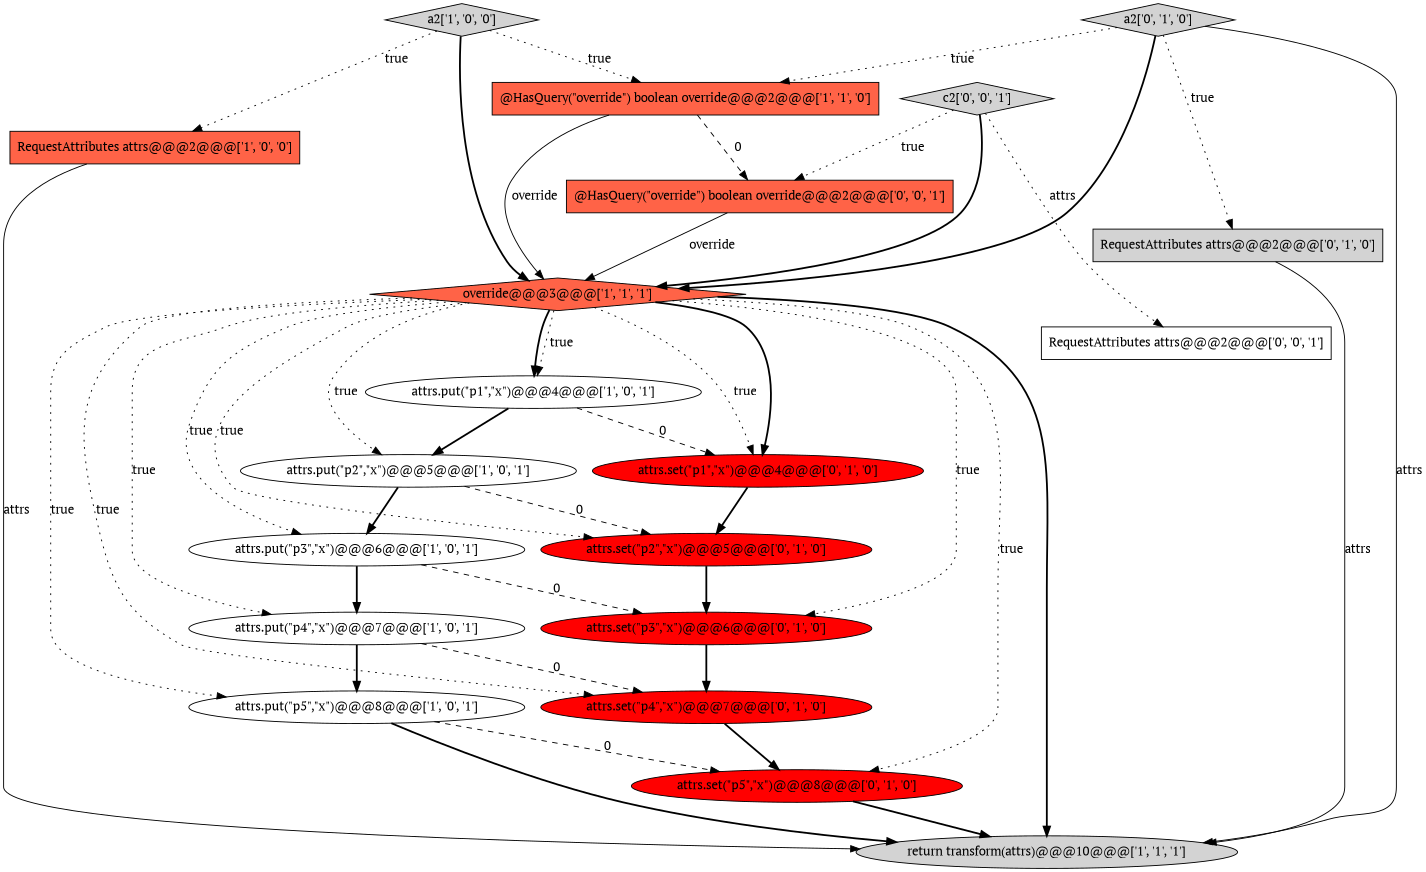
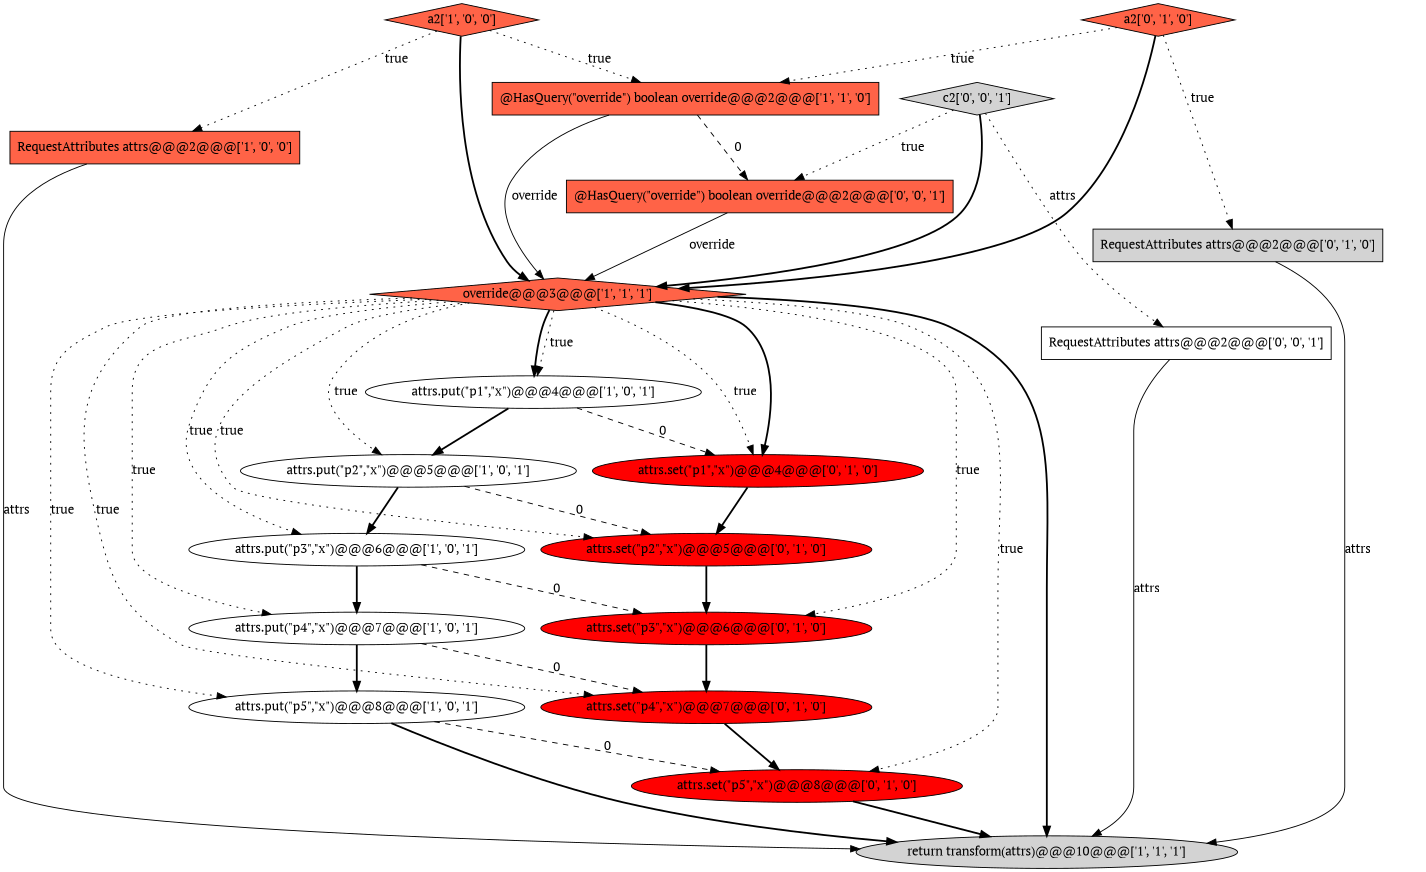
node "a2['1', '0', '0']": fillcolor lightgray -> tomato
node "a2['0', '1', '0']": fillcolor lightgray -> tomato
edge "a2['0', '1', '0']" -> "return transform(attrs)@@@10@@@['1', '1', '1']": now "RequestAttributes attrs@@@2@@@['0', '0', '1']" -> "return transform(attrs)@@@10@@@['1', '1', '1']"
